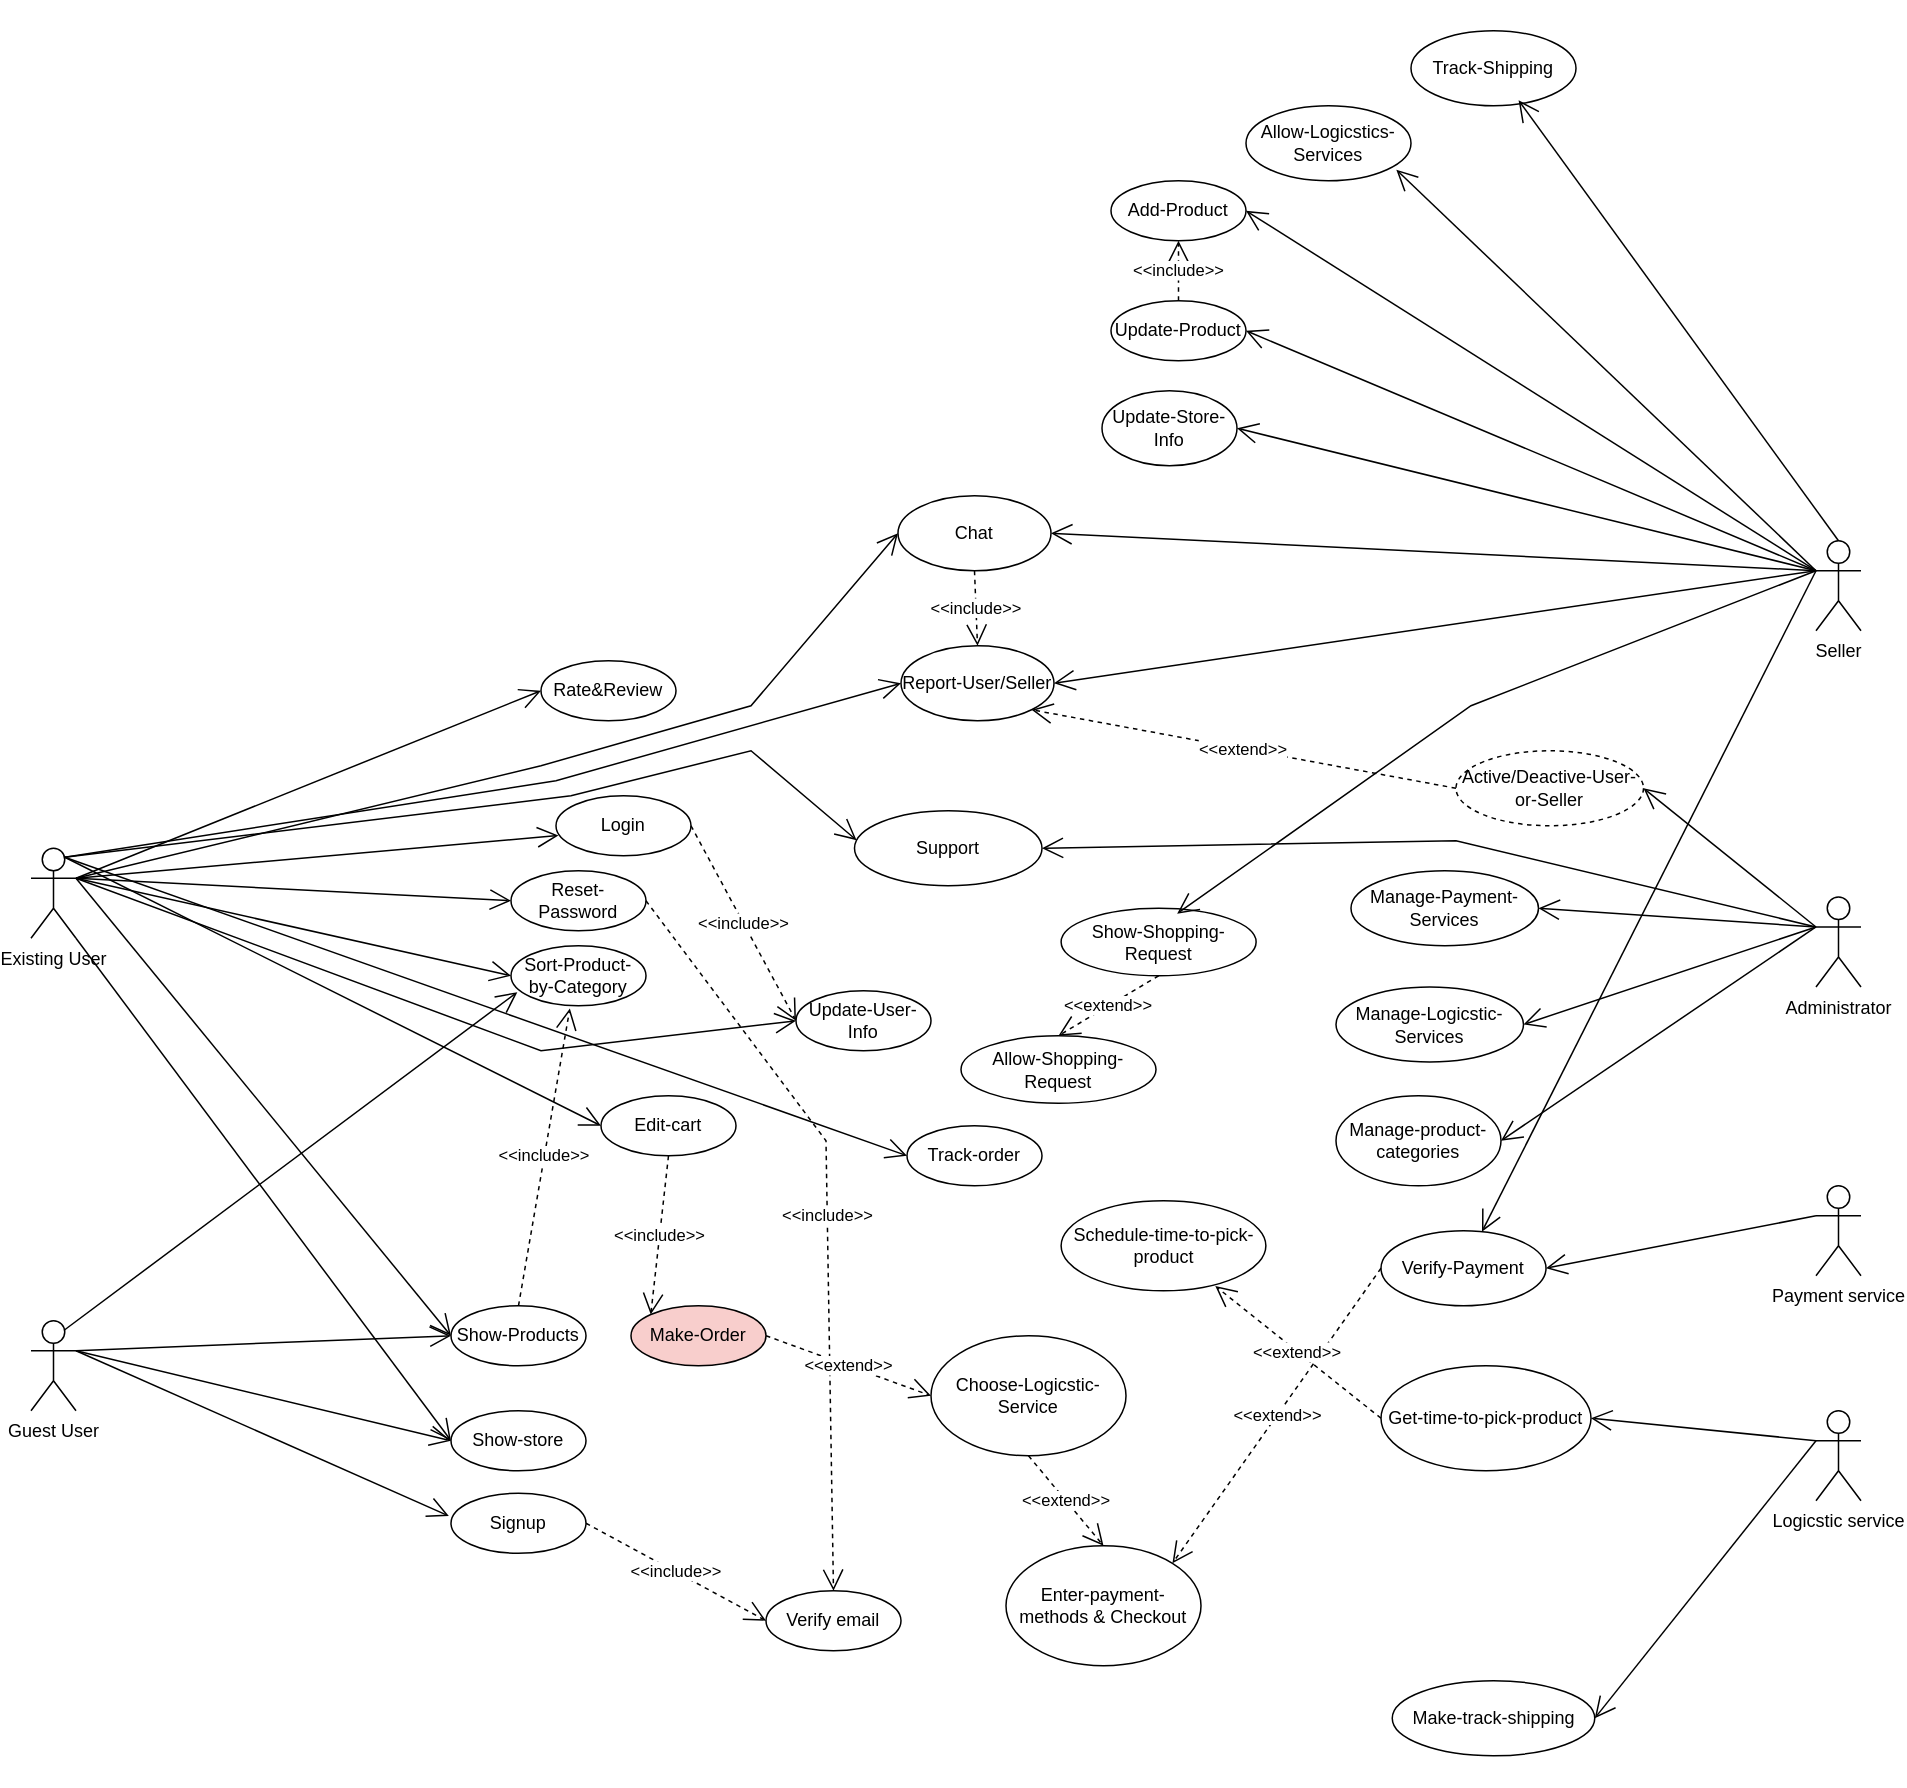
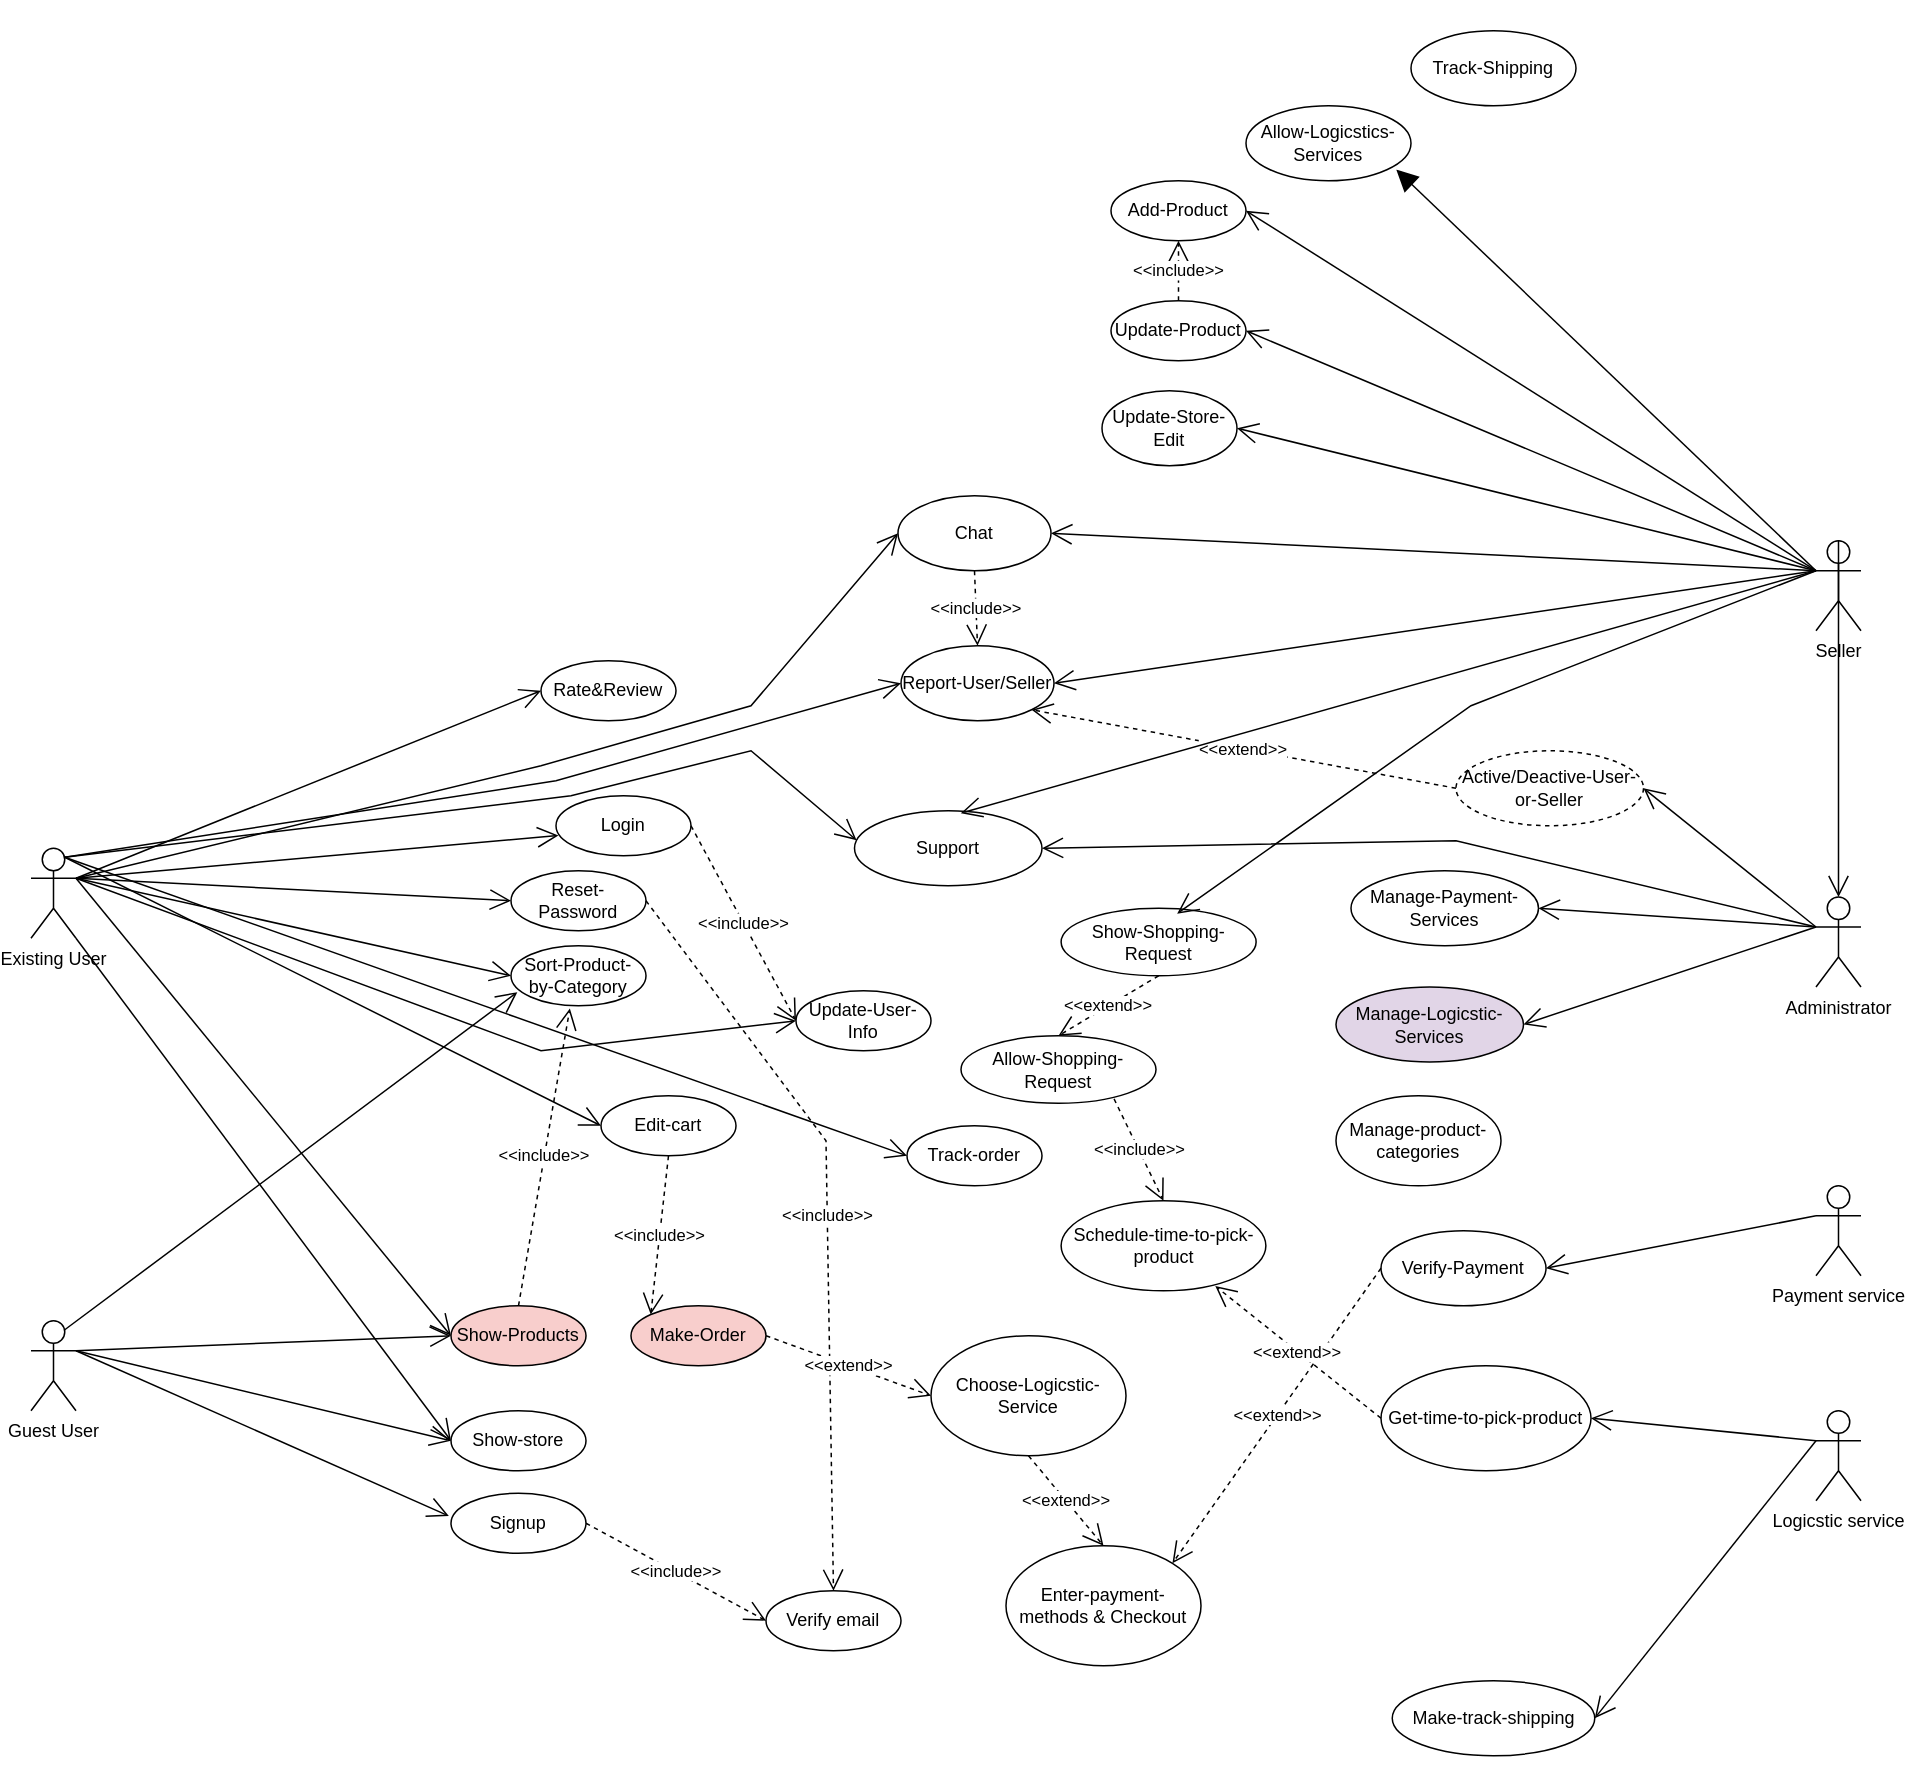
edge "Seller" -> "Allow-Logicstics-Services": arrowhead open -> block
edge "Seller" -> "Track-Shipping": now "Seller" -> "Administrator"
node "Update-Store-Info": label "Update-Store-Info" -> "Update-Store-Edit"
edge "Seller" -> "Verify-Payment": now "Seller" -> "Support"
edge "Administrator" -> "Manage-product-categories": removed
node "Manage-Logicstic-Services": fillcolor #ffffff -> #e1d5e7
edge "Allow-Shopping-Request" -> "Schedule-time-to-pick-product": added, label "<<include>>"
node "Show-Products": fillcolor #ffffff -> #f8cecc
